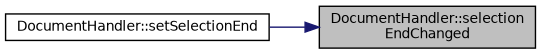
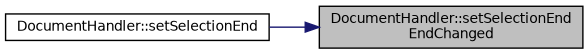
node "DocumentHandler::selection EndChanged": label "DocumentHandler::selection EndChanged" -> "DocumentHandler::setSelectionEnd EndChanged"
